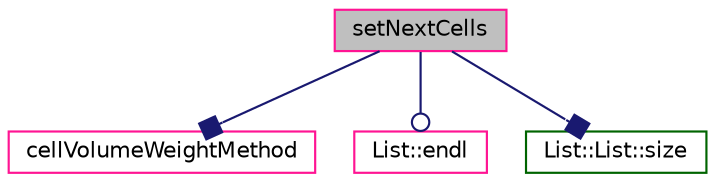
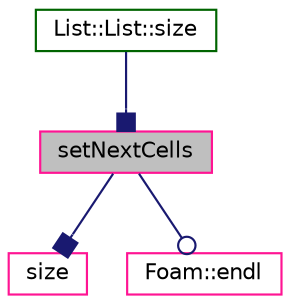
edge "setNextCells" -> "List::List::size": reversed
node "cellVolumeWeightMethod": label "cellVolumeWeightMethod" -> "size"
node "List::endl": label "List::endl" -> "Foam::endl"
